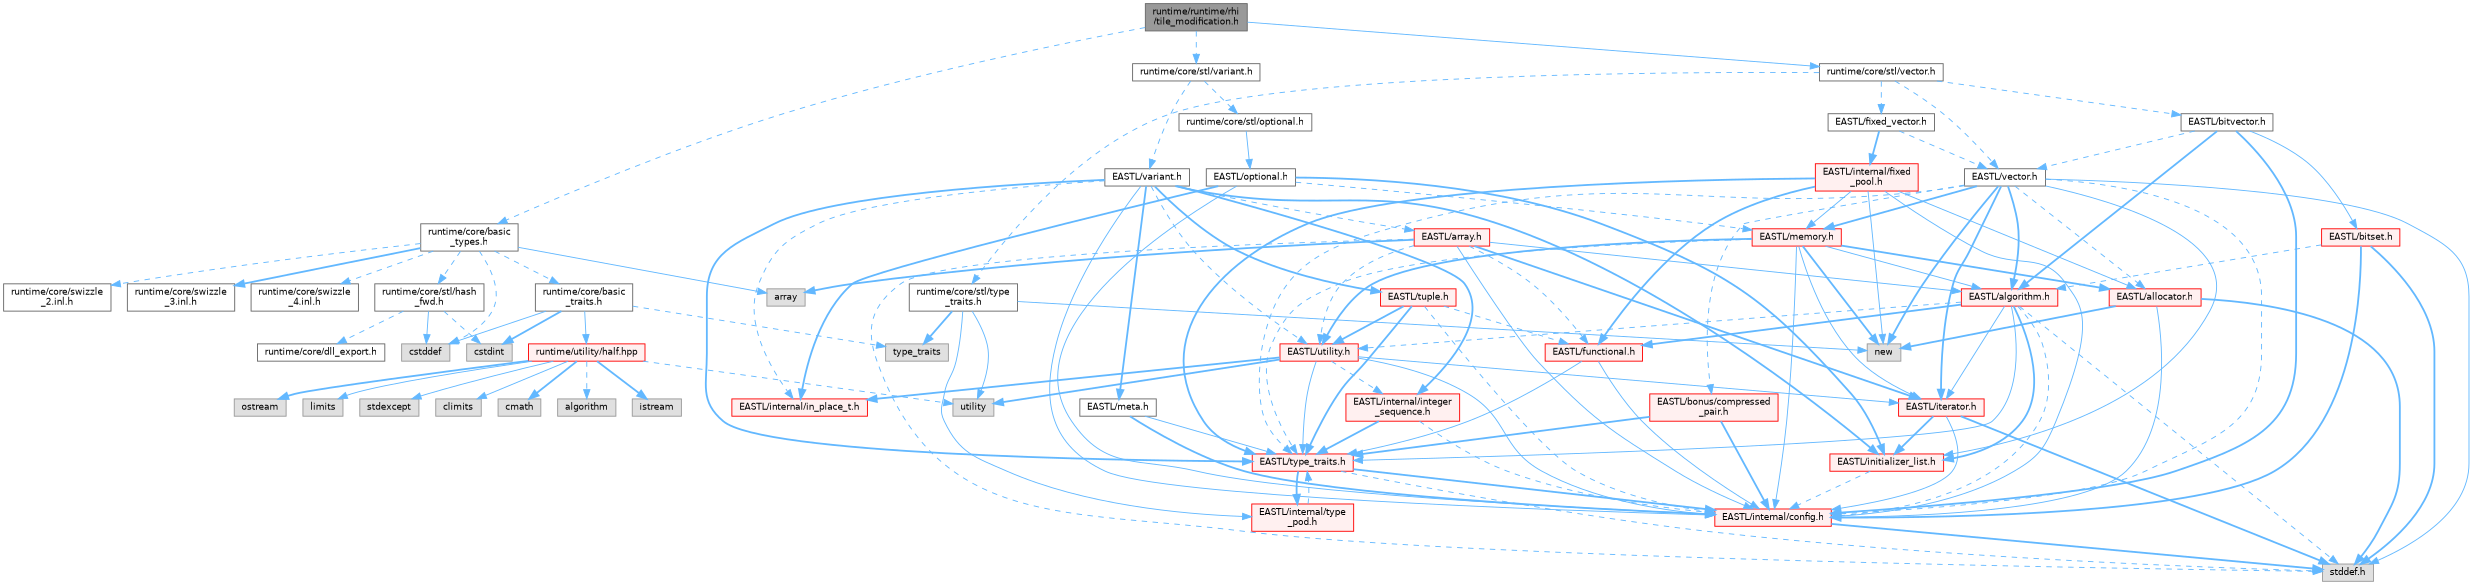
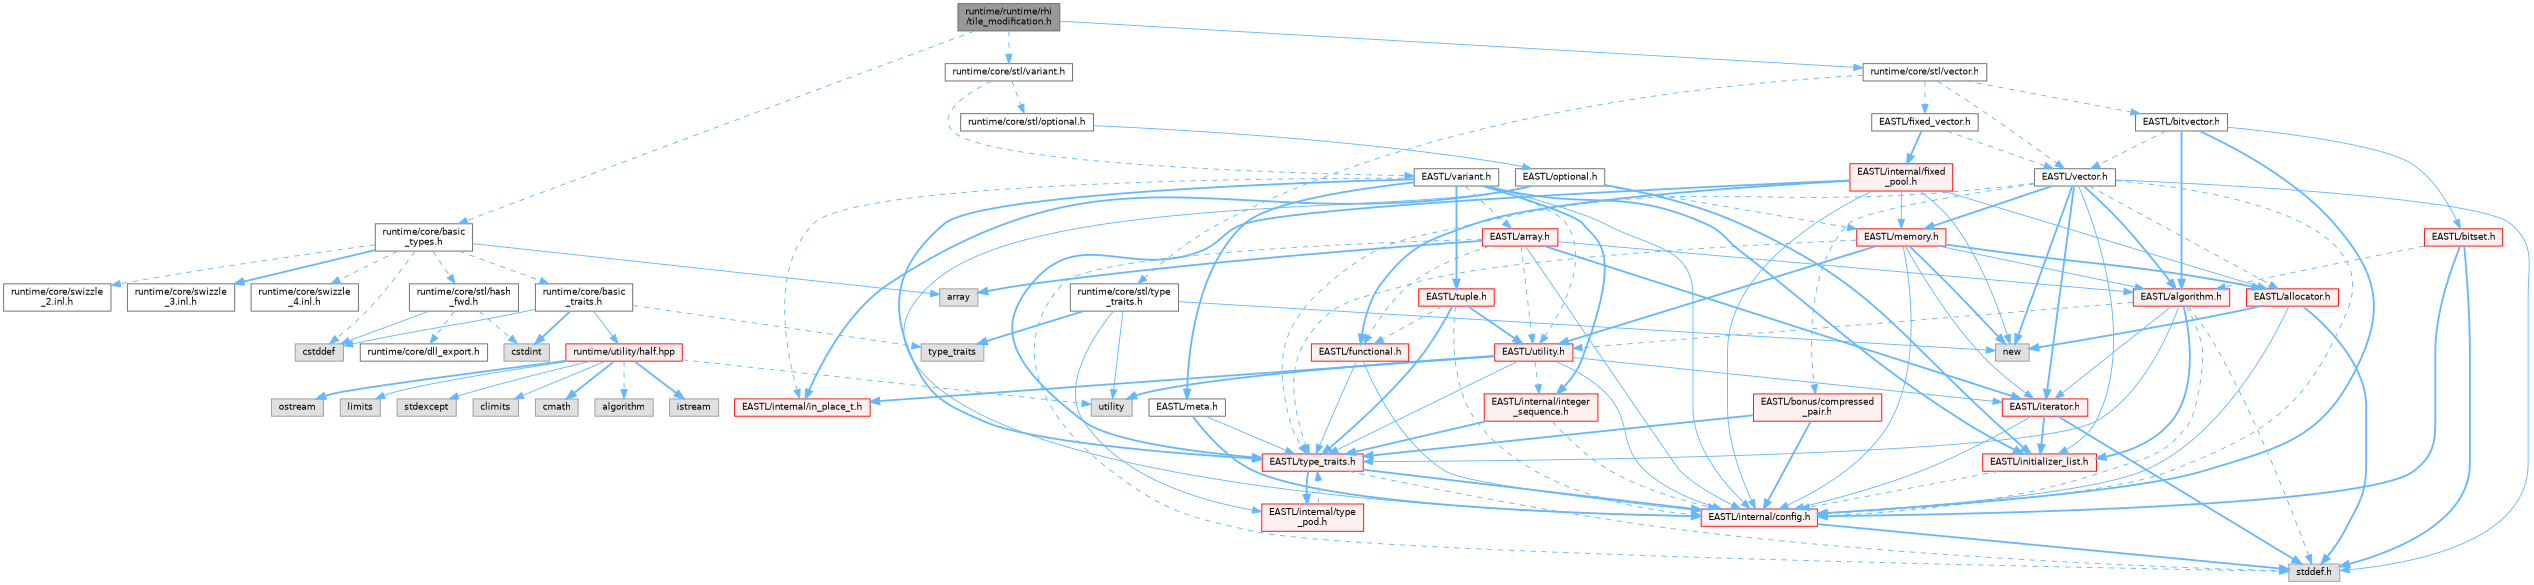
edge "EASTL/algorithm.h" -> "EASTL/functional.h": removed
